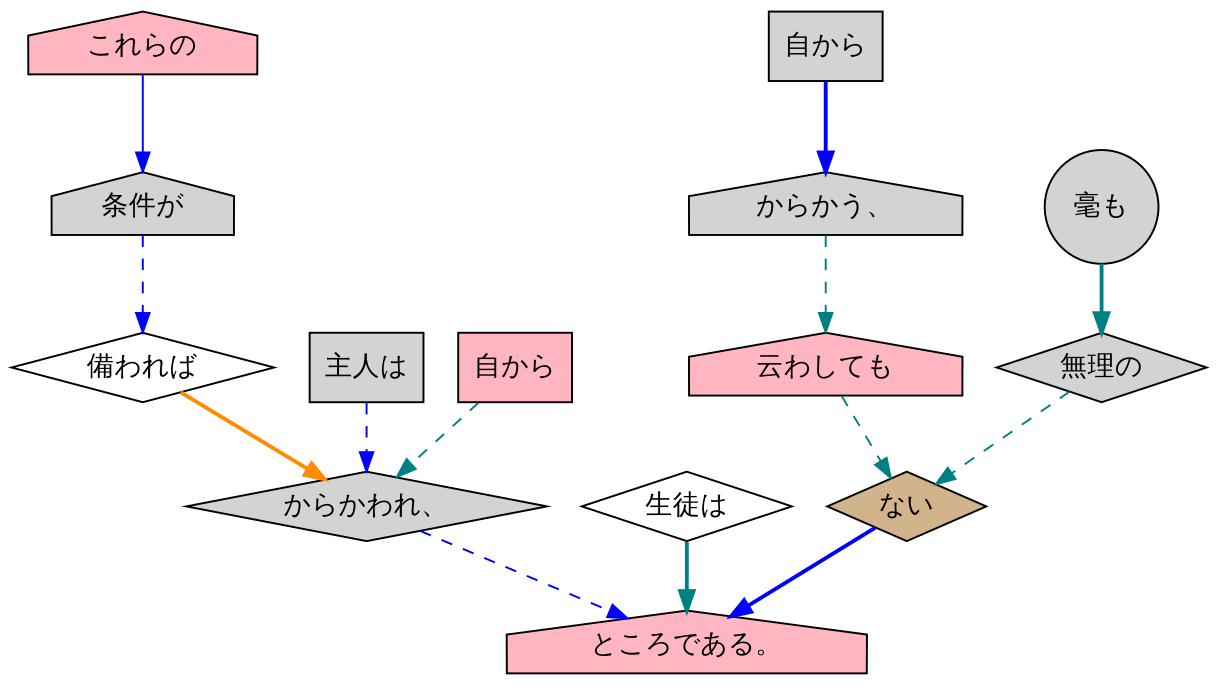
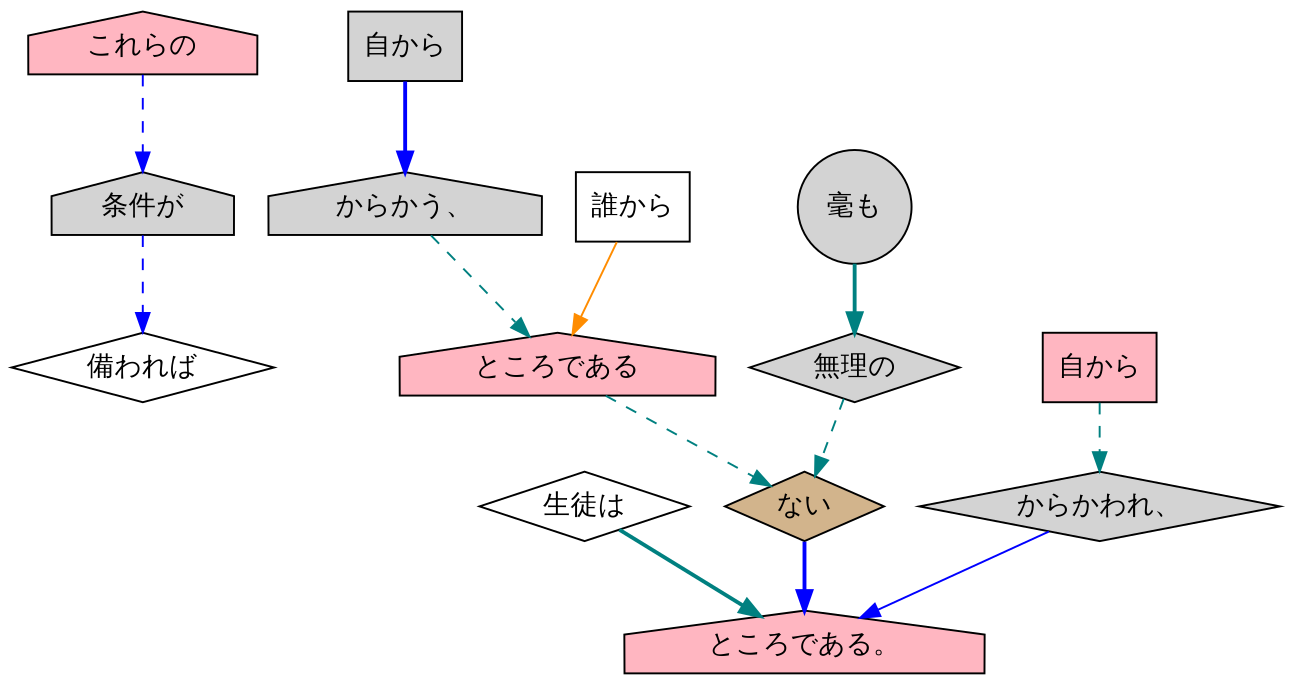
edge "これらの" -> "条件が": style solid -> dashed
node "誰から": added
node "主人は": removed
node "云わしても": label "云わしても" -> "ところである"
edge "備われば" -> "からかわれ、": removed
edge "からかわれ、" -> "ところである。": style dashed -> solid
